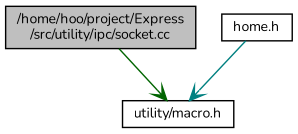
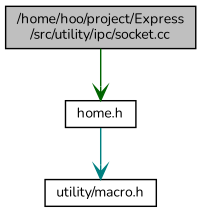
edge "/home/hoo/project/Express /src/utility/ipc/socket.cc" -> "utility/macro.h": now "/home/hoo/project/Express /src/utility/ipc/socket.cc" -> "home.h"
